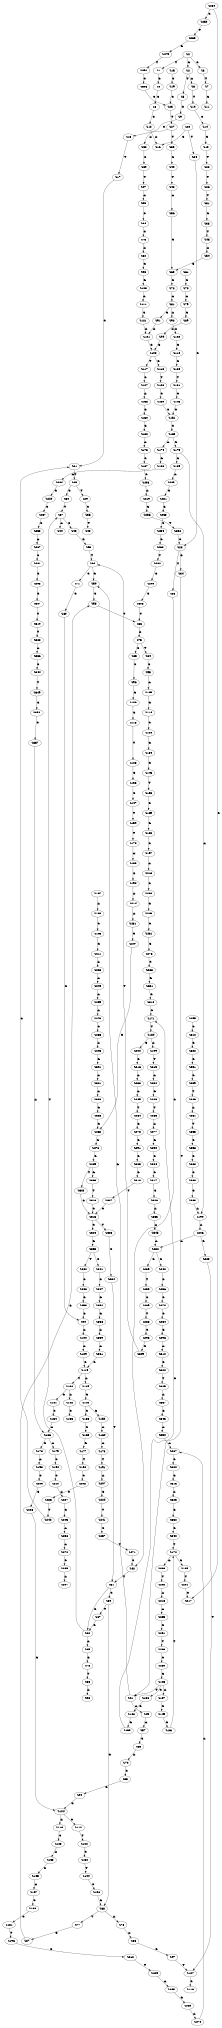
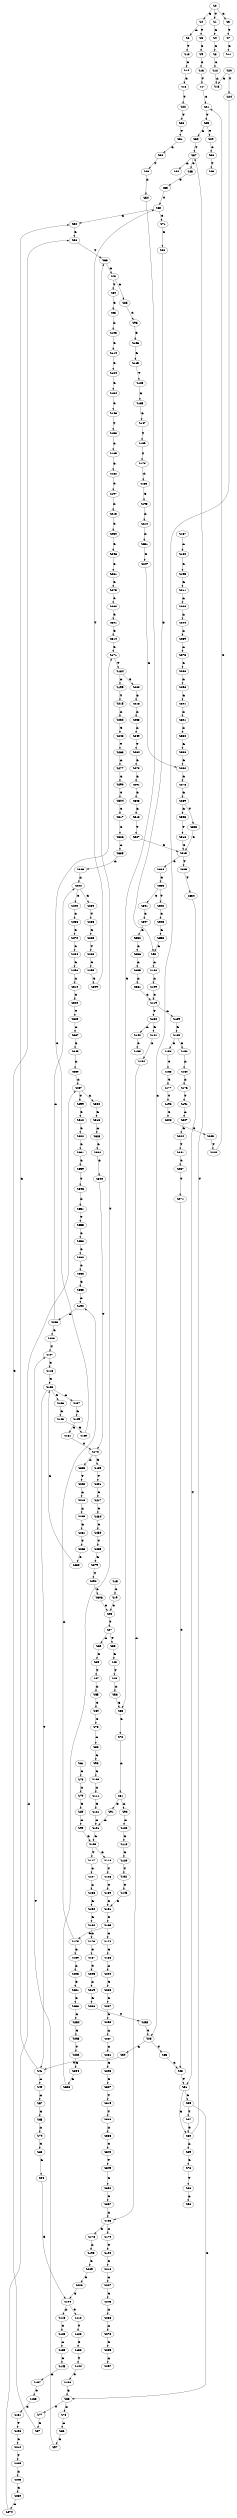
edge "S234" -> "S217": reversed
edge "S287" -> "S299": added, label "T"
edge "S325" -> "S334": label "C" -> "T"
edge "S116" -> "S126": added, label "G"
